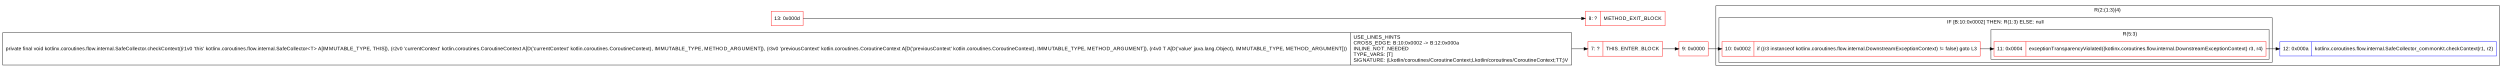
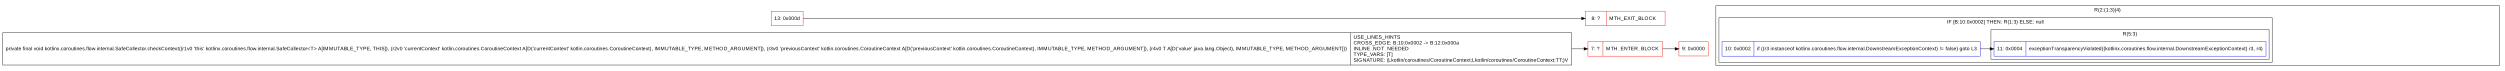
node "8: ?": text "METHOD_EXIT_BLOCK" -> "MTH_EXIT_BLOCK"
node "7: ?": text "THIS_ENTER_BLOCK" -> "MTH_ENTER_BLOCK"
edge "9: 0x0000" -> "10: 0x0002": removed
node "10: 0x0002": color red -> blue
node "11: 0x0004": color red -> blue
node "12: 0x000a": removed
